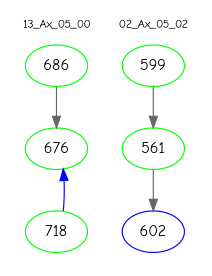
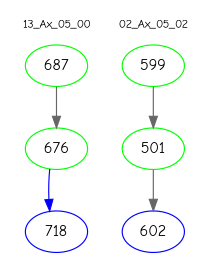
node "686": label "686" -> "687"
node "561": label "561" -> "501"
edge "718" -> "676": reversed
node "718": color green -> blue
